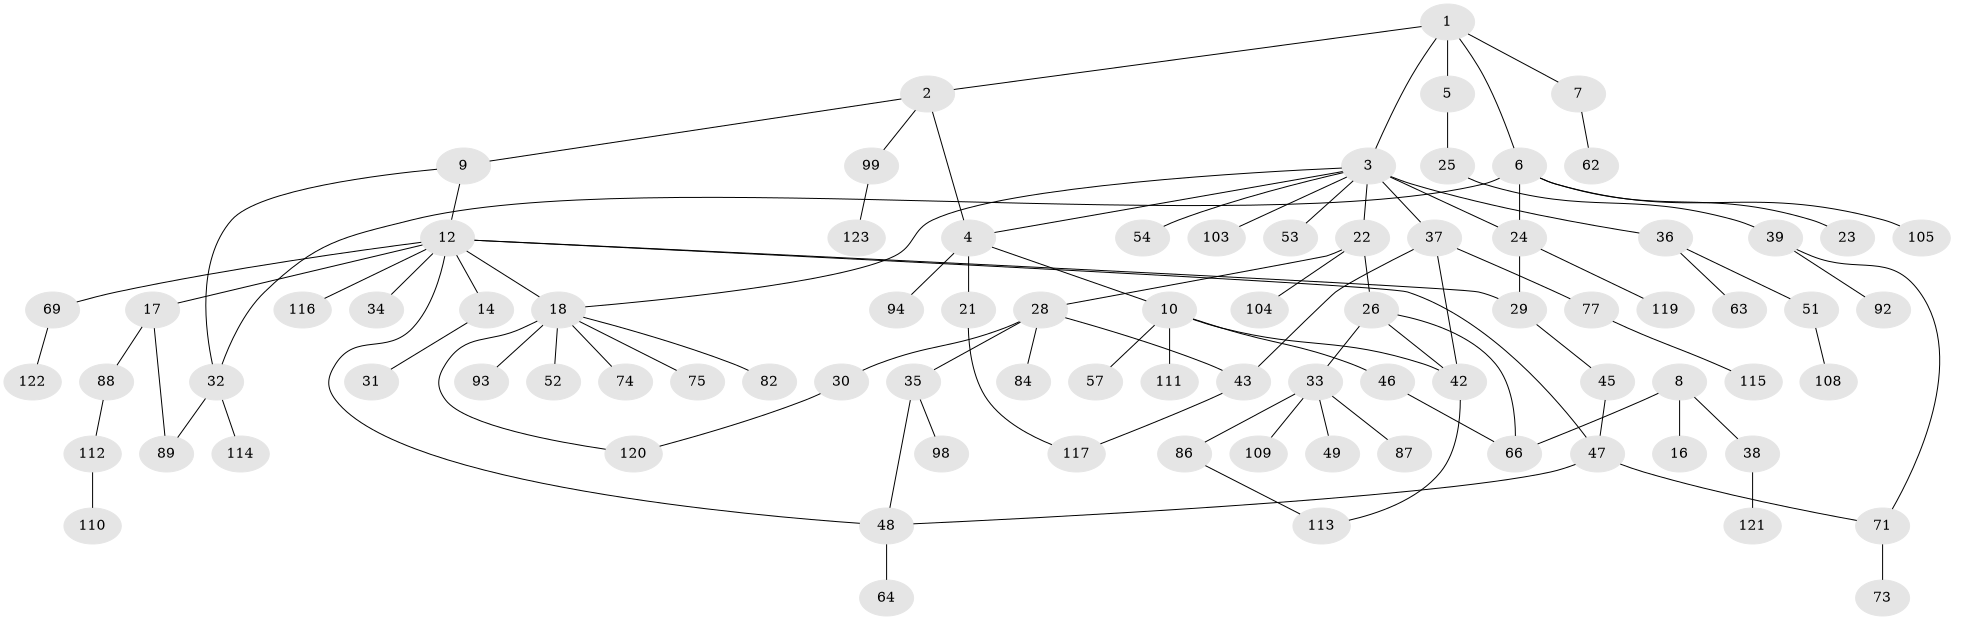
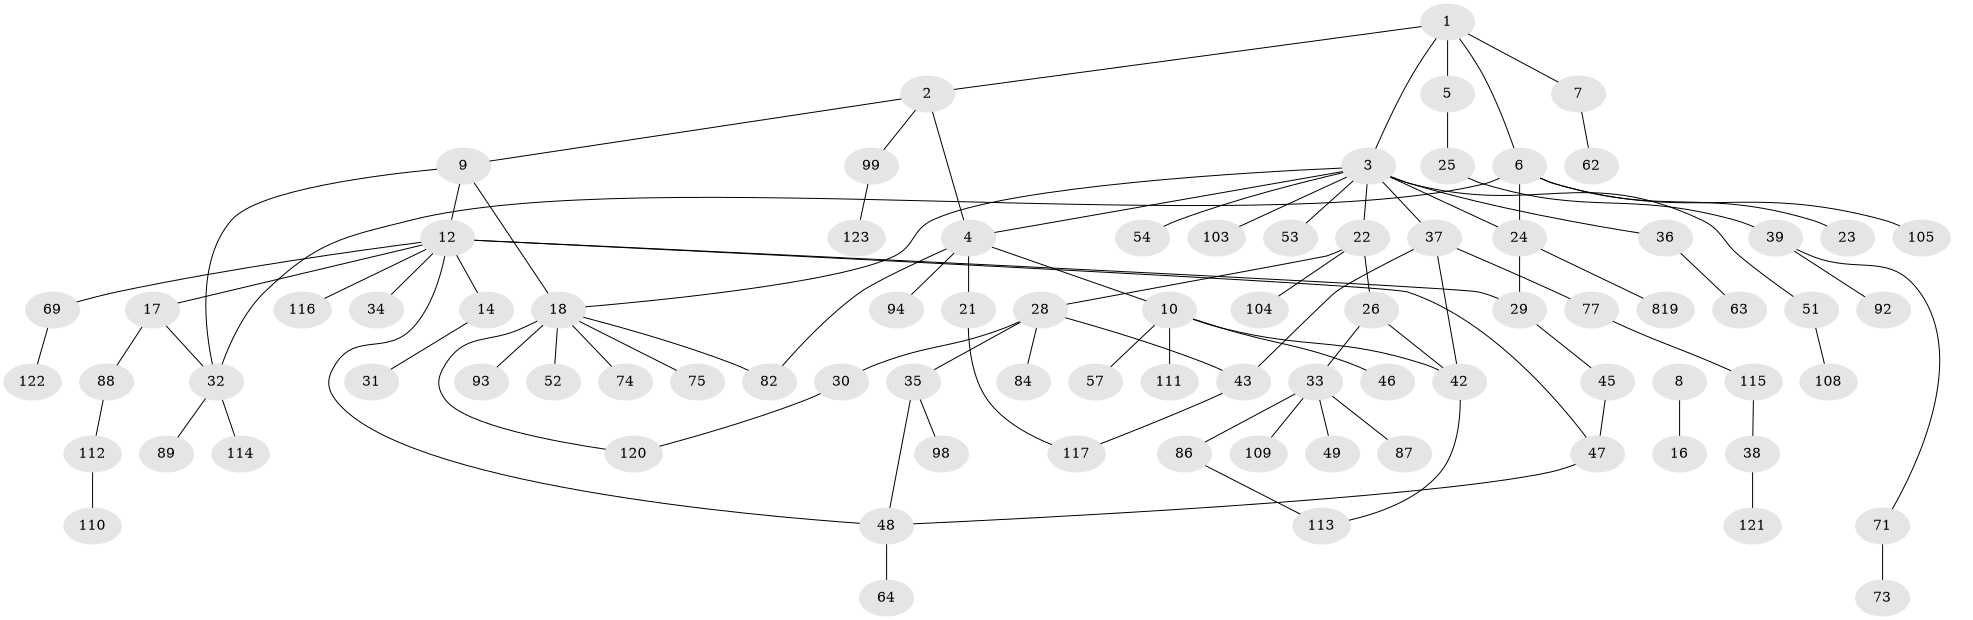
edge "12" -- "18": now "9" -- "18"
edge "36" -- "51": now "3" -- "51"
edge "4" -- "82": added
node "119": label "119" -> "819"
edge "17" -- "89": now "17" -- "32"
edge "8" -- "38": now "115" -- "38"
node "66": removed
edge "47" -- "71": removed
